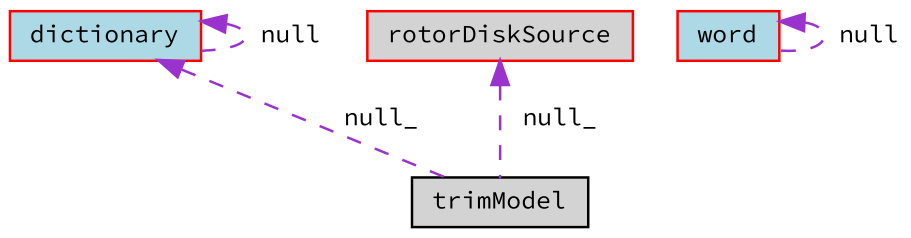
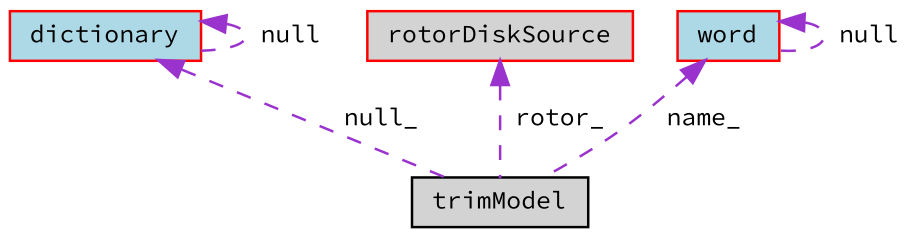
edge "trimModel" -> "rotorDiskSource": label " null_" -> " rotor_"
edge "trimModel" -> "word": added, label "name_"
